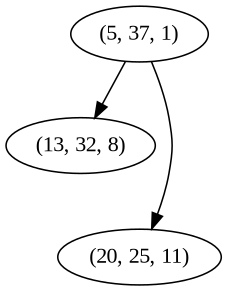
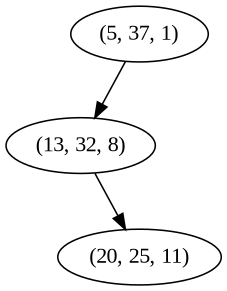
edge "(5, 37, 1)" -> "(20, 25, 11)": now "(13, 32, 8)" -> "(20, 25, 11)"
